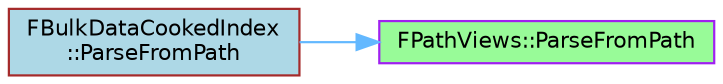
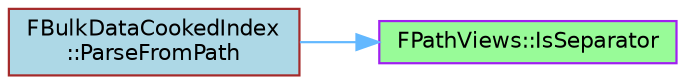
node "FPathViews::ParseFromPath": label "FPathViews::ParseFromPath" -> "FPathViews::IsSeparator"
